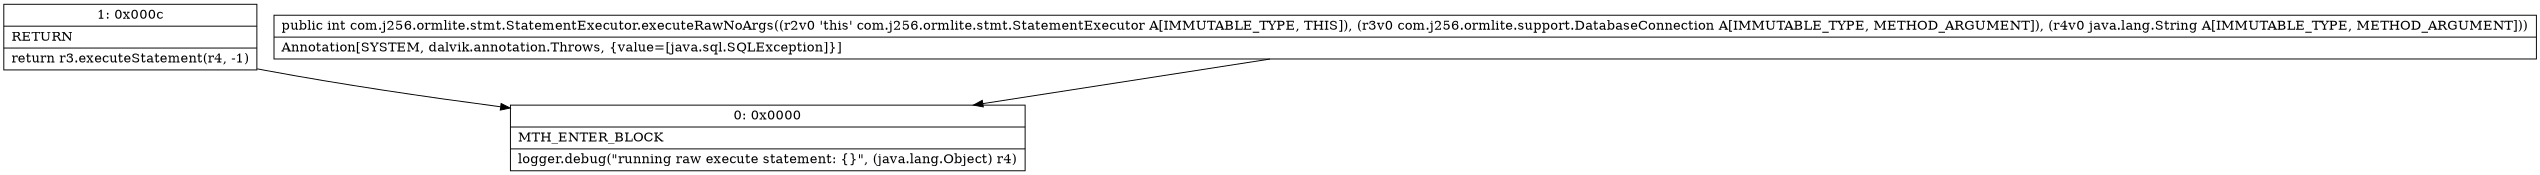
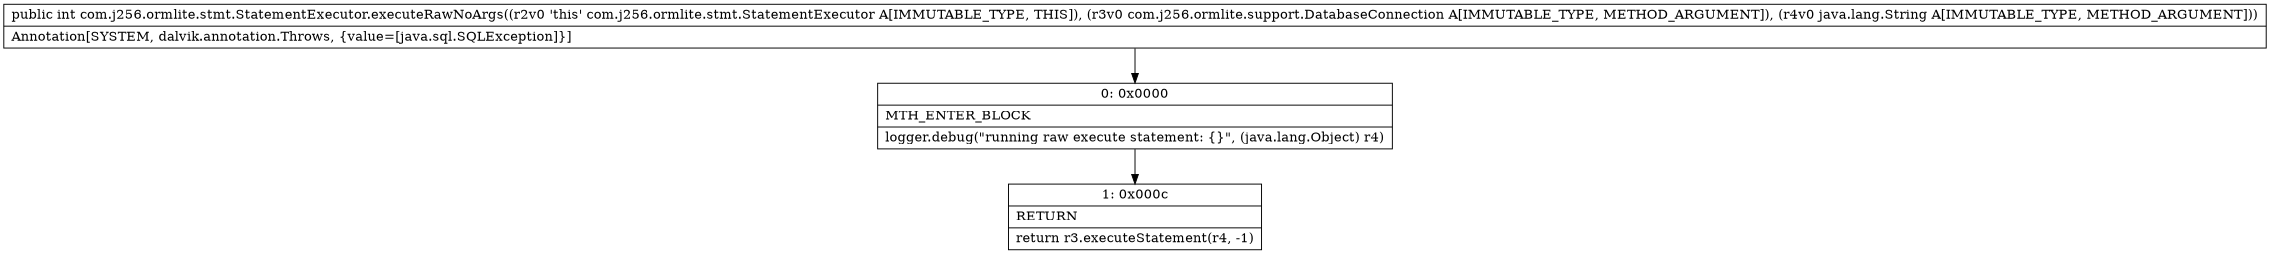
edge "1: 0x000c" -> "0: 0x0000": reversed
